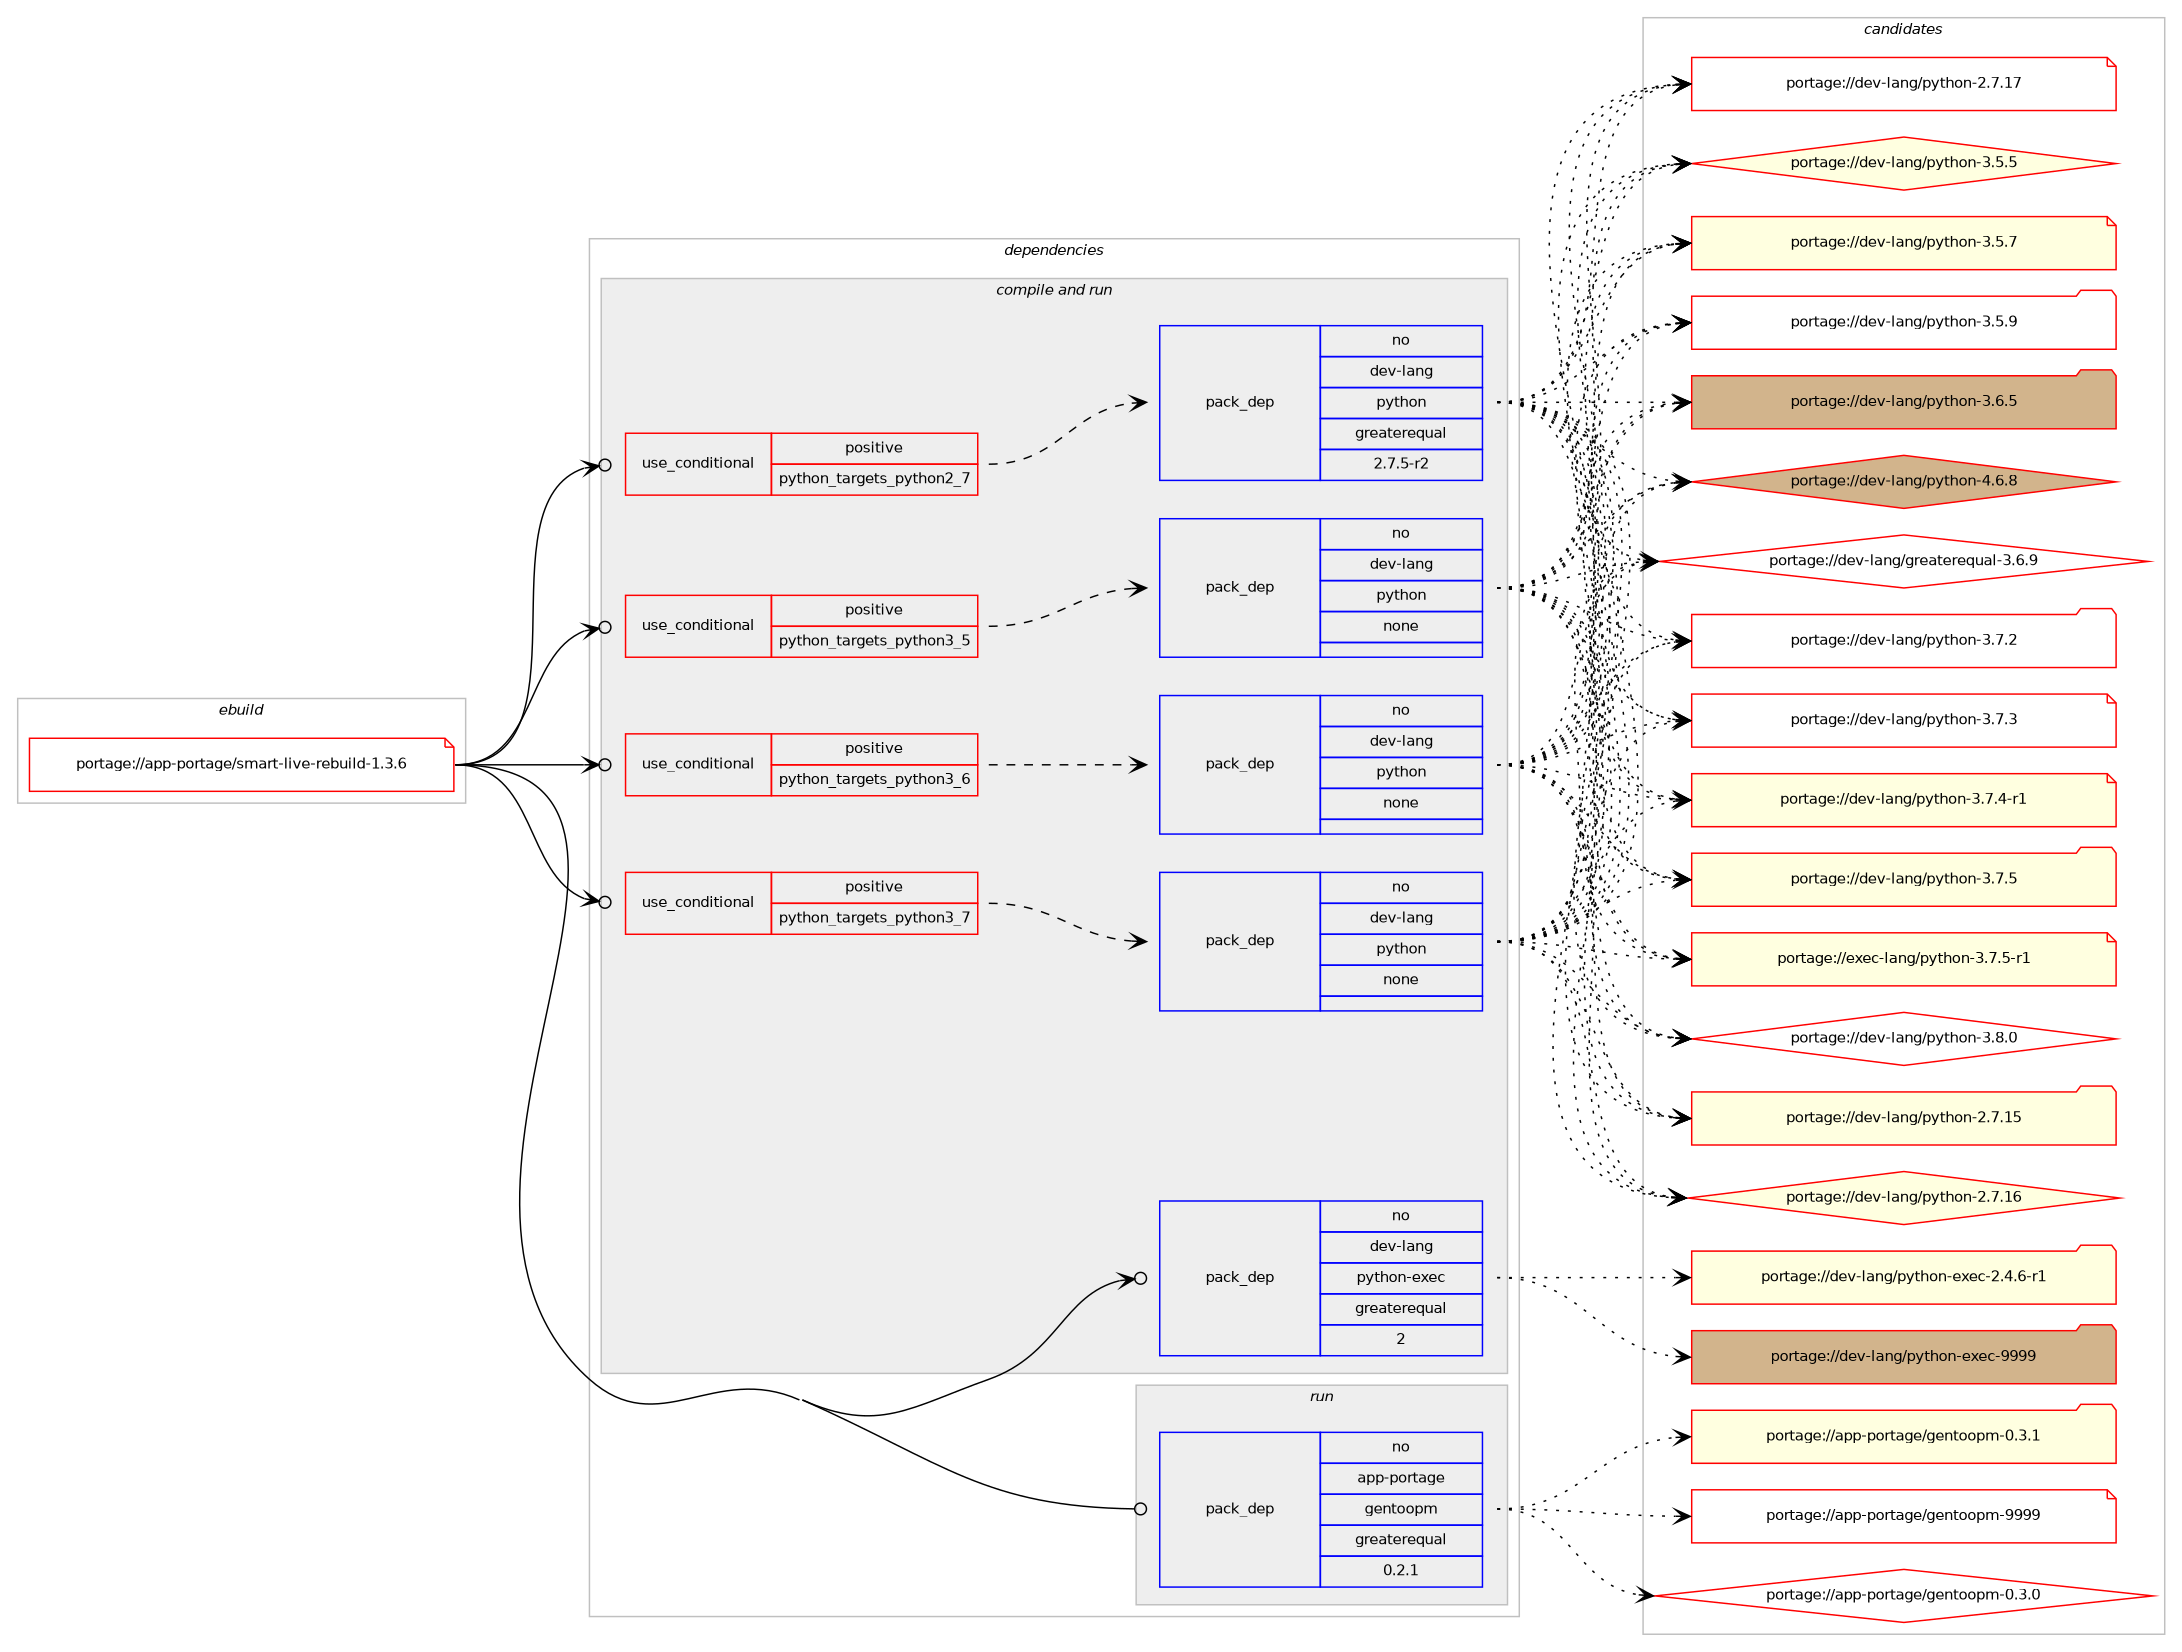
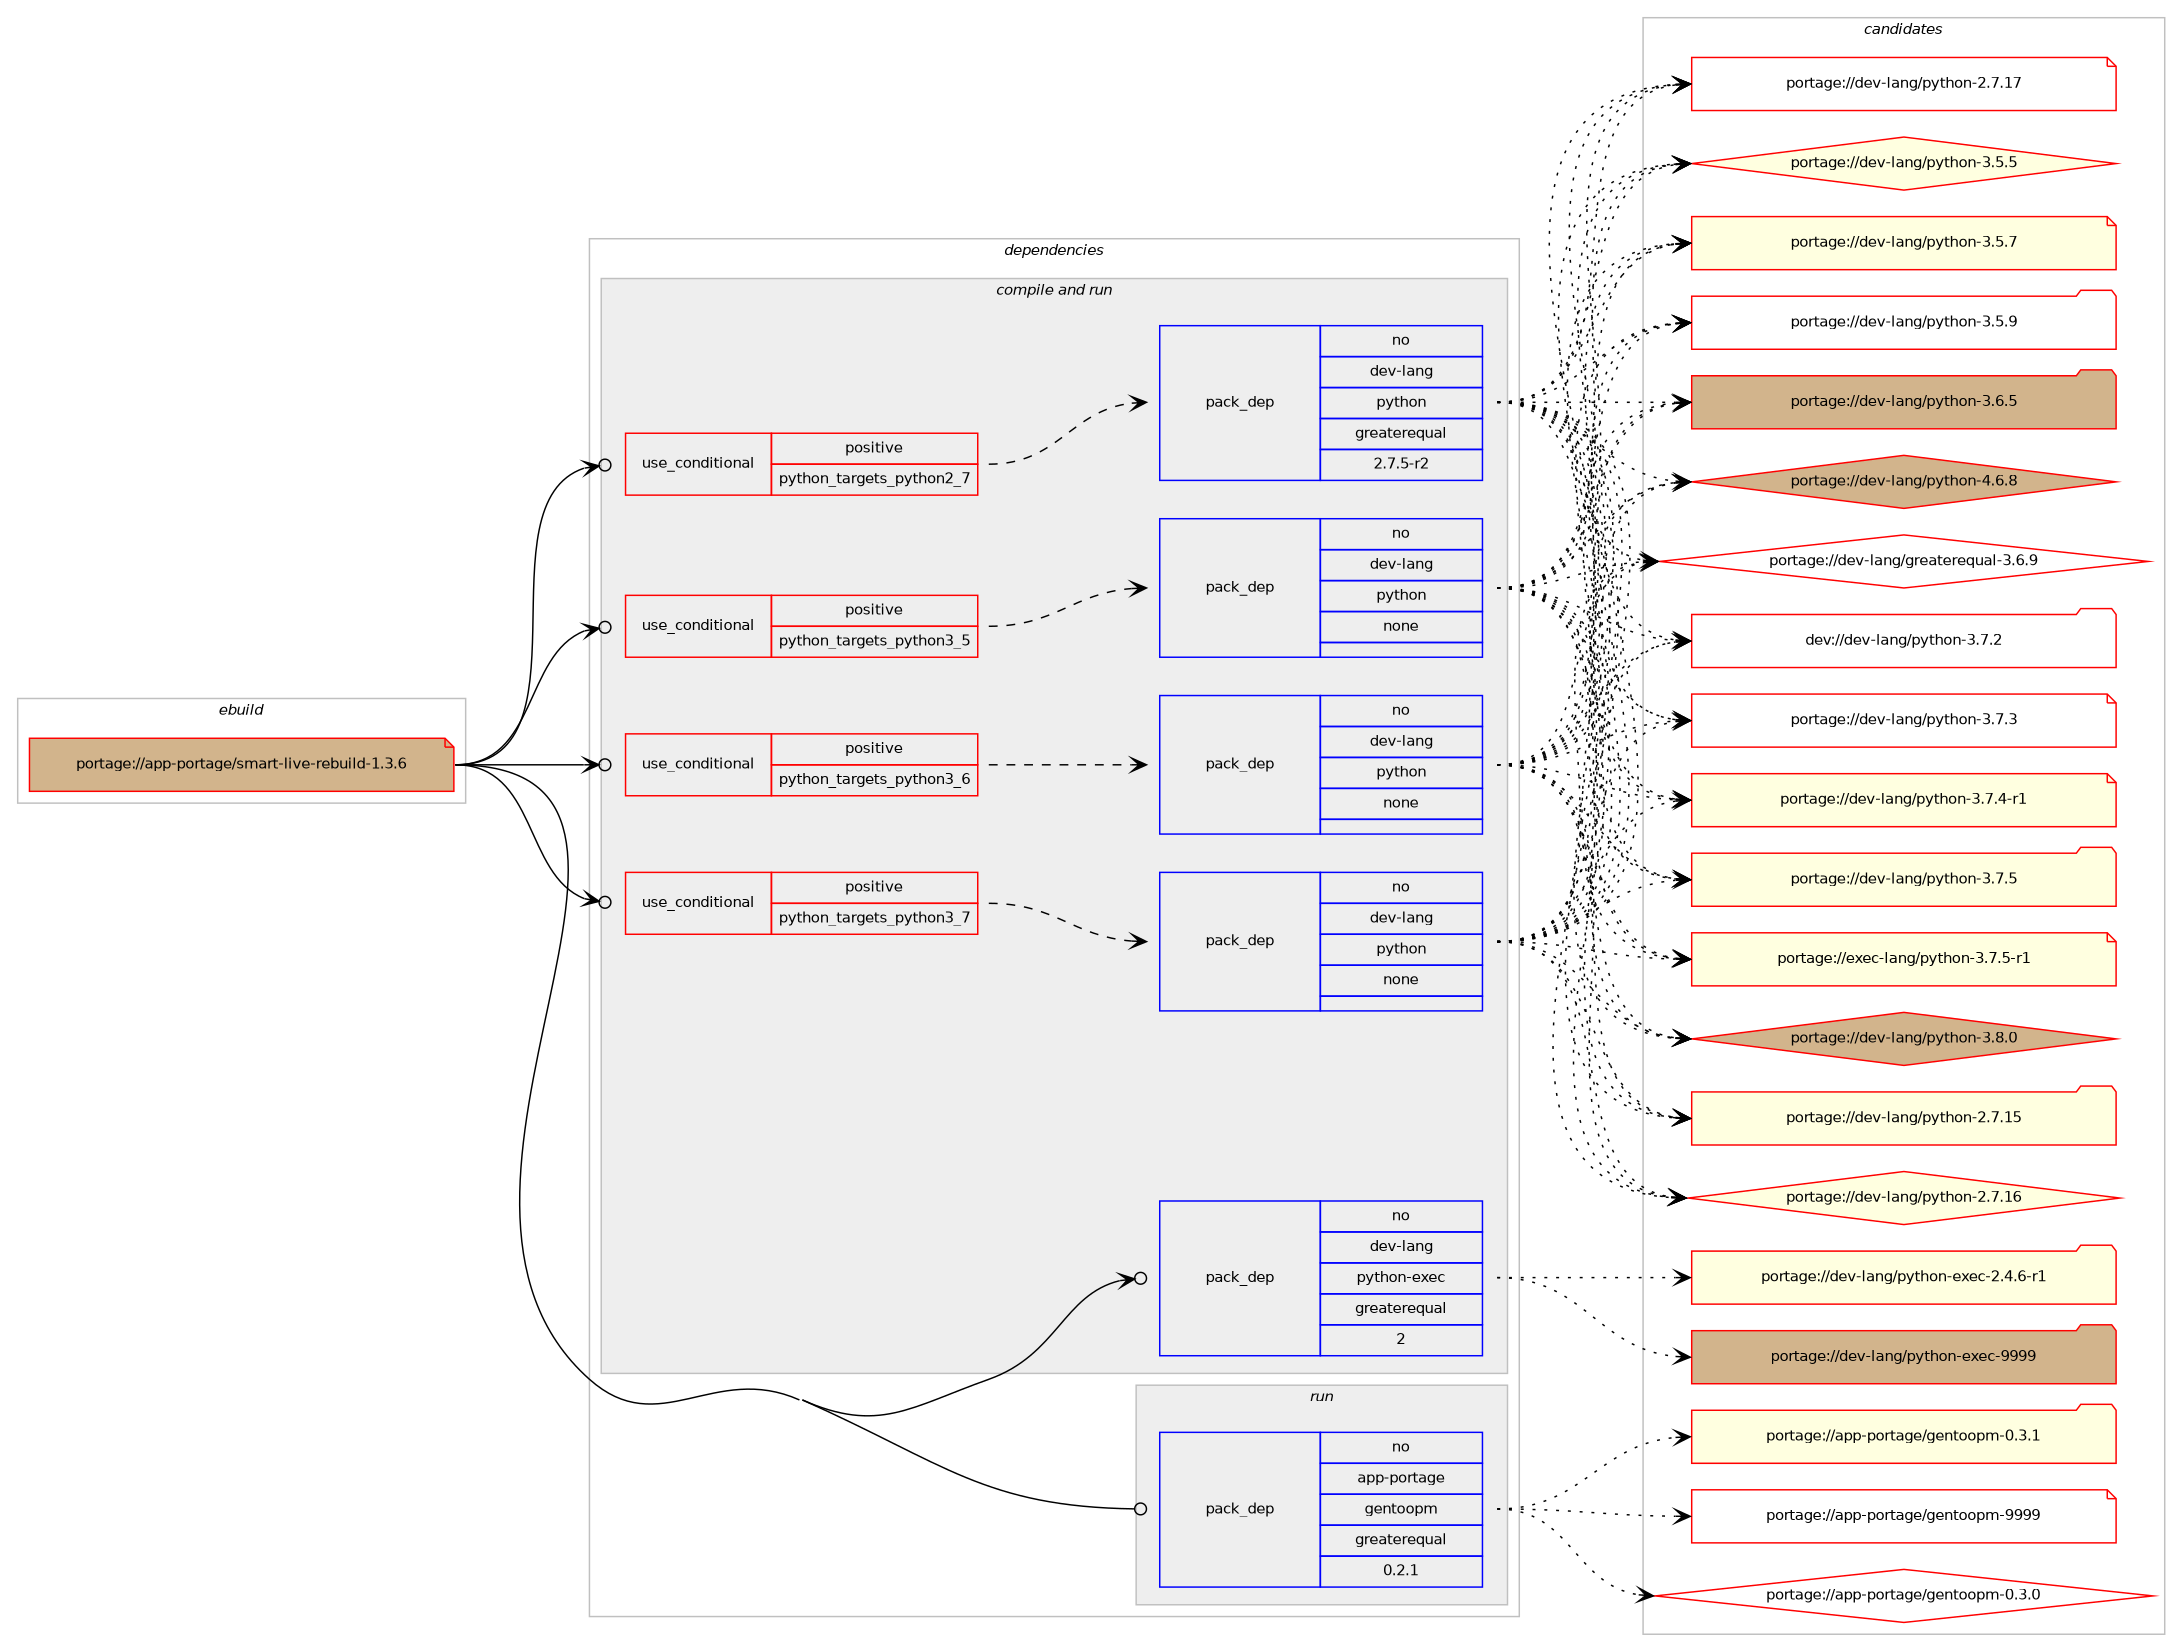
node "portage://dev-lang/python-3.7.2": label "portage://dev-lang/python-3.7.2" -> "dev://dev-lang/python-3.7.2"
node "portage://app-portage/smart-live-rebuild-1.3.6": fillcolor white -> tan
node "portage://dev-lang/python-3.8.0": fillcolor white -> tan
